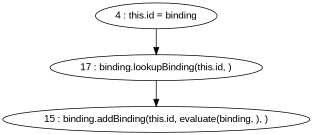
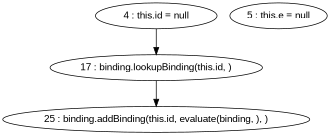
node "4 : this.id = binding": label "4 : this.id = binding" -> "4 : this.id = null"
node "5 : this.e = null": added
node "15 : binding.addBinding(this.id, evaluate(binding, ), )": label "15 : binding.addBinding(this.id, evaluate(binding, ), )" -> "25 : binding.addBinding(this.id, evaluate(binding, ), )"
